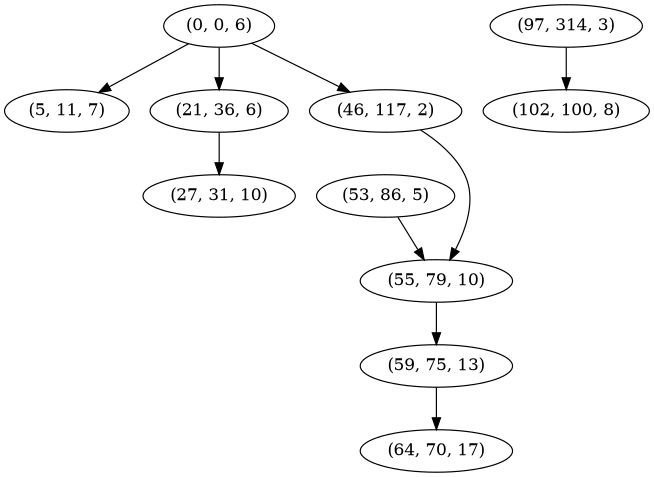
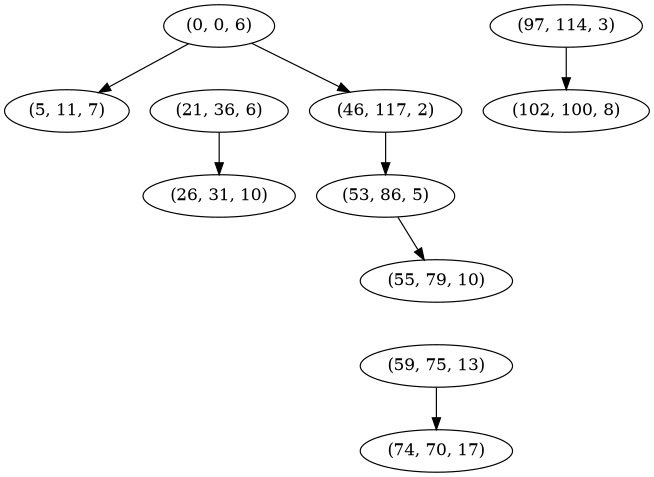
node "(97, 314, 3)": label "(97, 314, 3)" -> "(97, 114, 3)"
edge "(0, 0, 6)" -> "(21, 36, 6)": removed
edge "(46, 117, 2)" -> "(55, 79, 10)": now "(46, 117, 2)" -> "(53, 86, 5)"
node "(27, 31, 10)": label "(27, 31, 10)" -> "(26, 31, 10)"
edge "(55, 79, 10)" -> "(59, 75, 13)": removed
node "(64, 70, 17)": label "(64, 70, 17)" -> "(74, 70, 17)"
